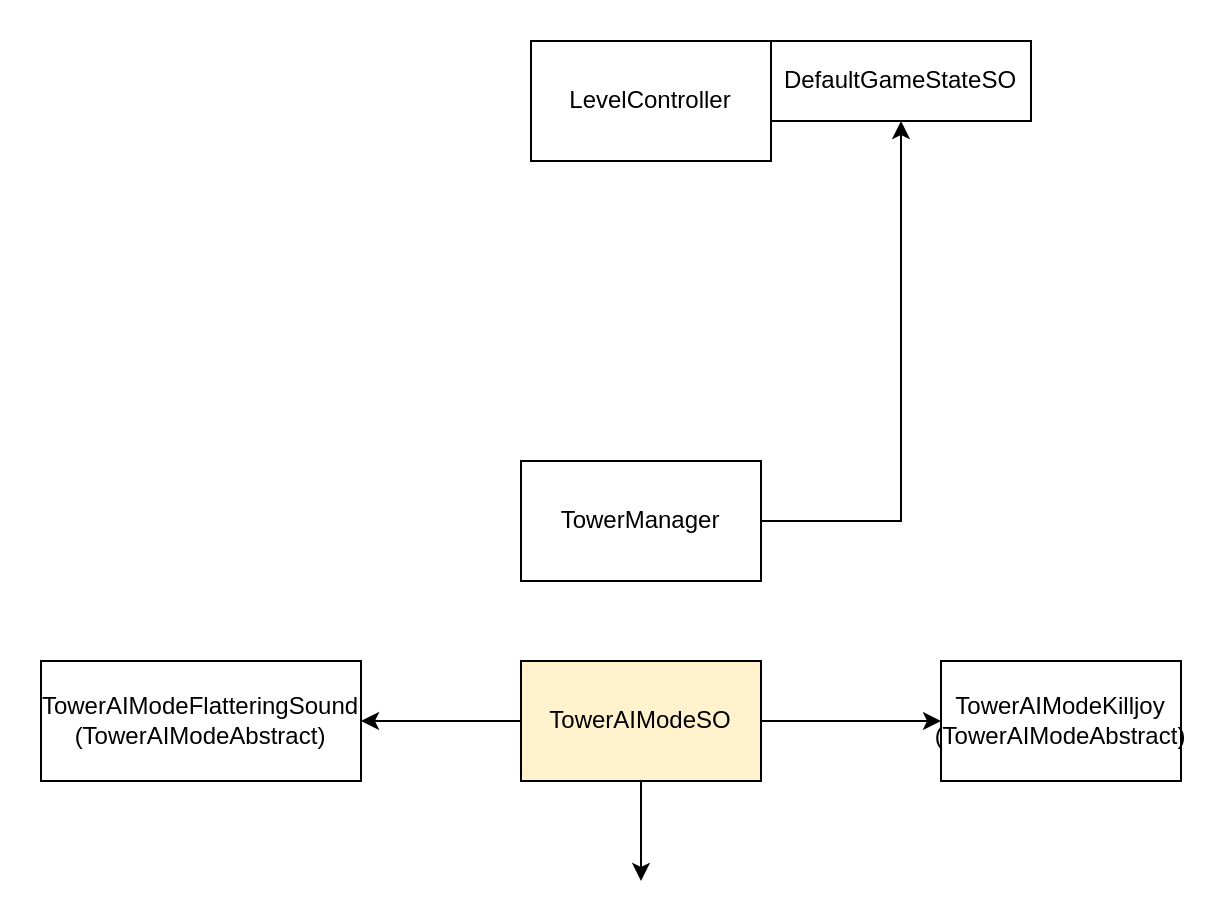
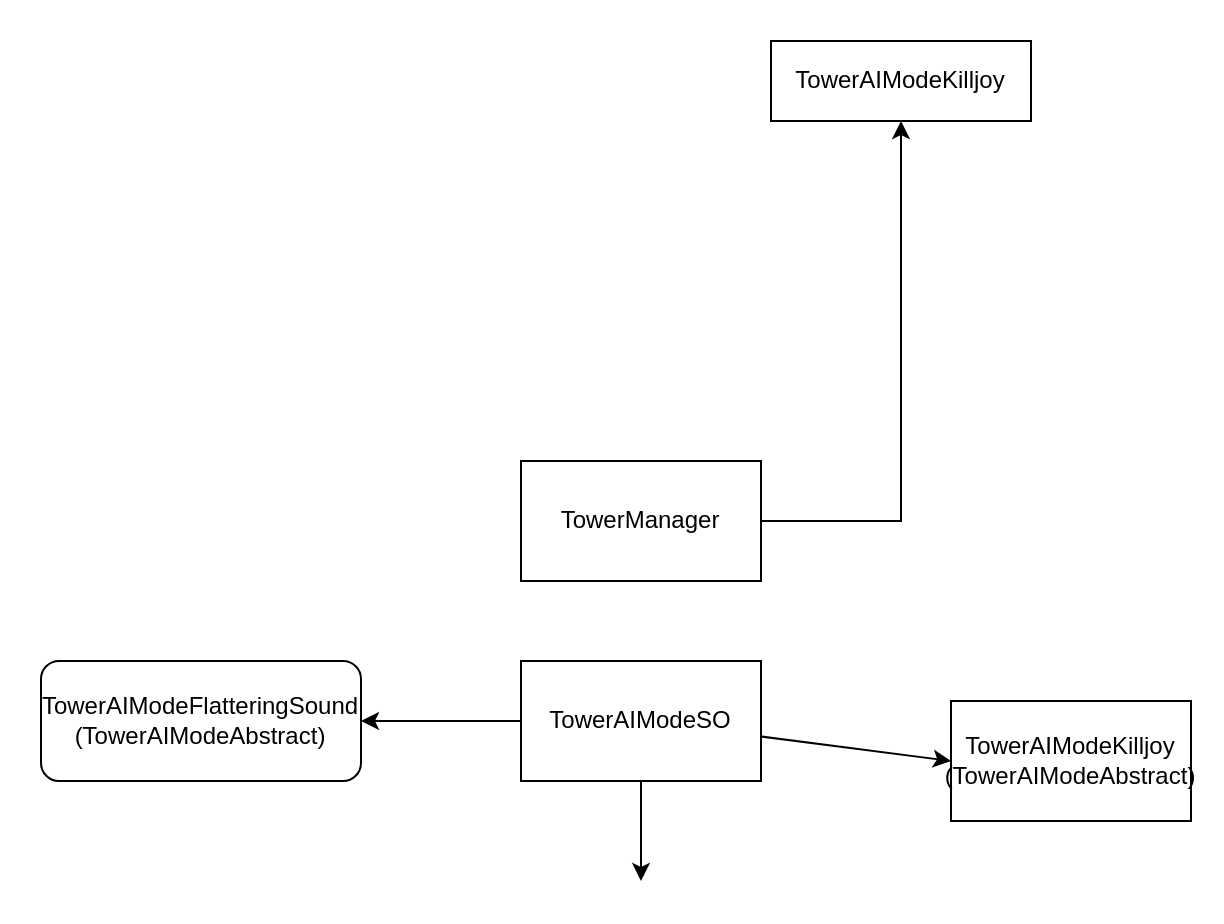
node "DefaultGameStateSO": label "DefaultGameStateSO" -> "TowerAIModeKilljoy"
node "LevelController": removed
node "TowerAIModeFlatteringSound (TowerAIModeAbstract)": shape rectangle -> rounded rectangle
node "TowerAIModeSO": fillcolor #fff2cc -> #ffffff
node "TowerAIModeKilljoy (TowerAIModeAbstract)": moved (1061, 721) -> (1071, 761)
